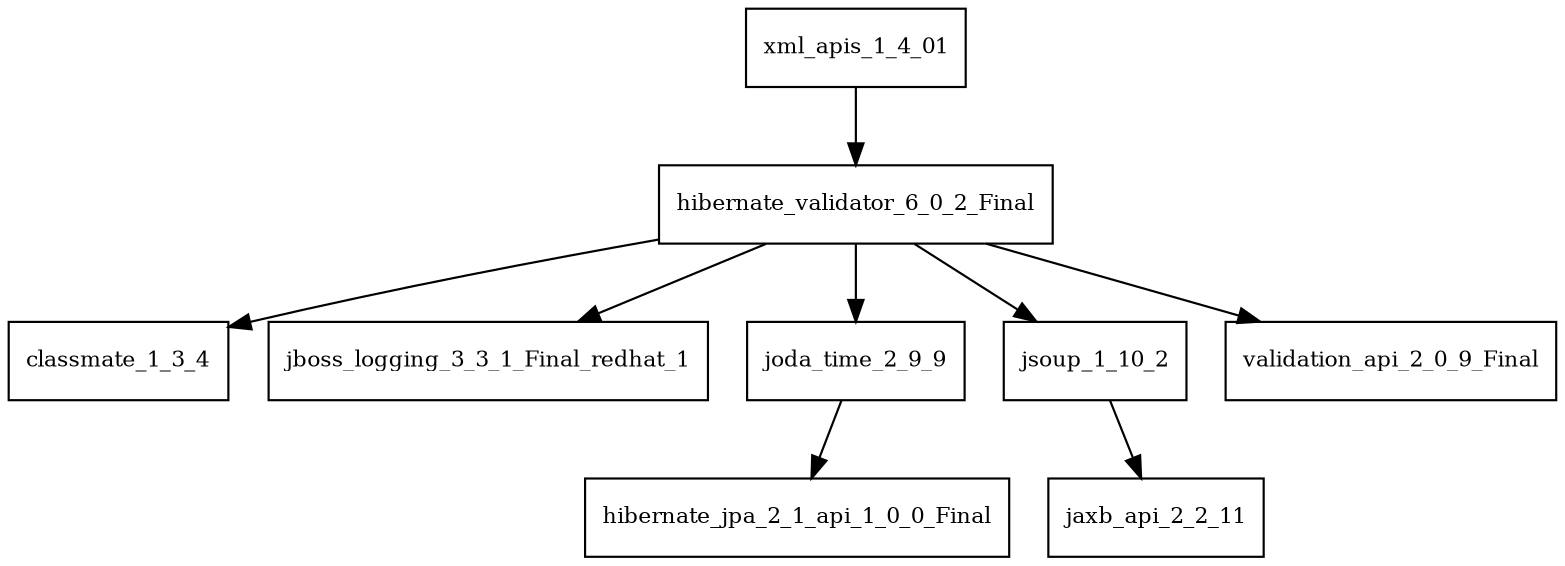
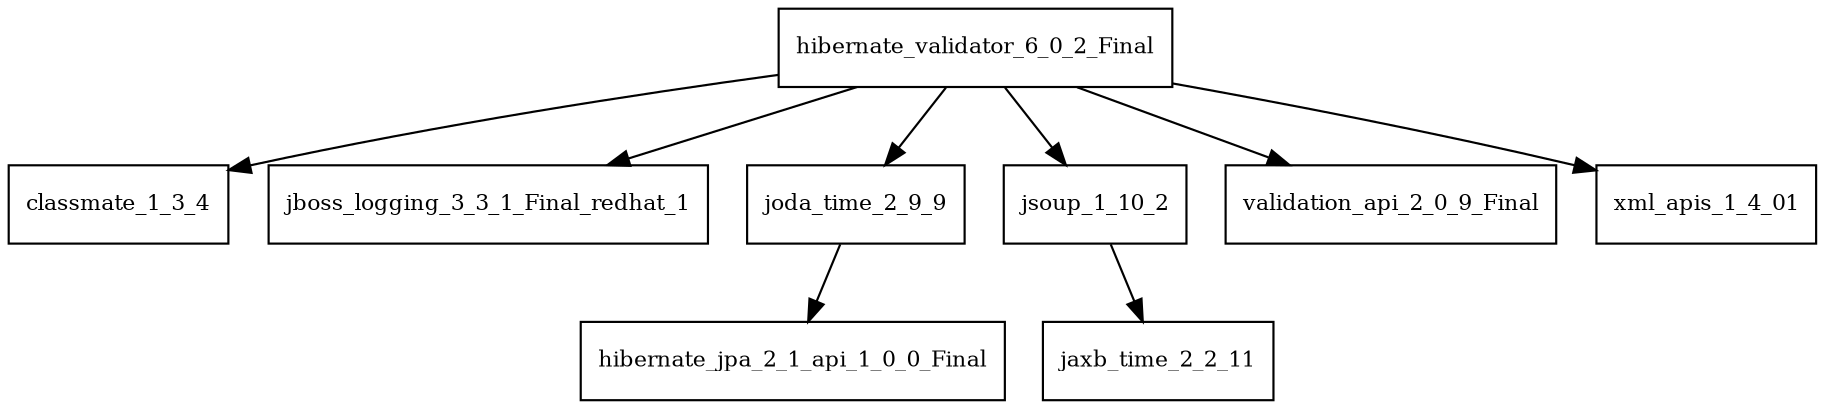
edge "xml_apis_1_4_01" -> "hibernate_validator_6_0_2_Final": reversed
node "jaxb_api_2_2_11": label "jaxb_api_2_2_11" -> "jaxb_time_2_2_11"
